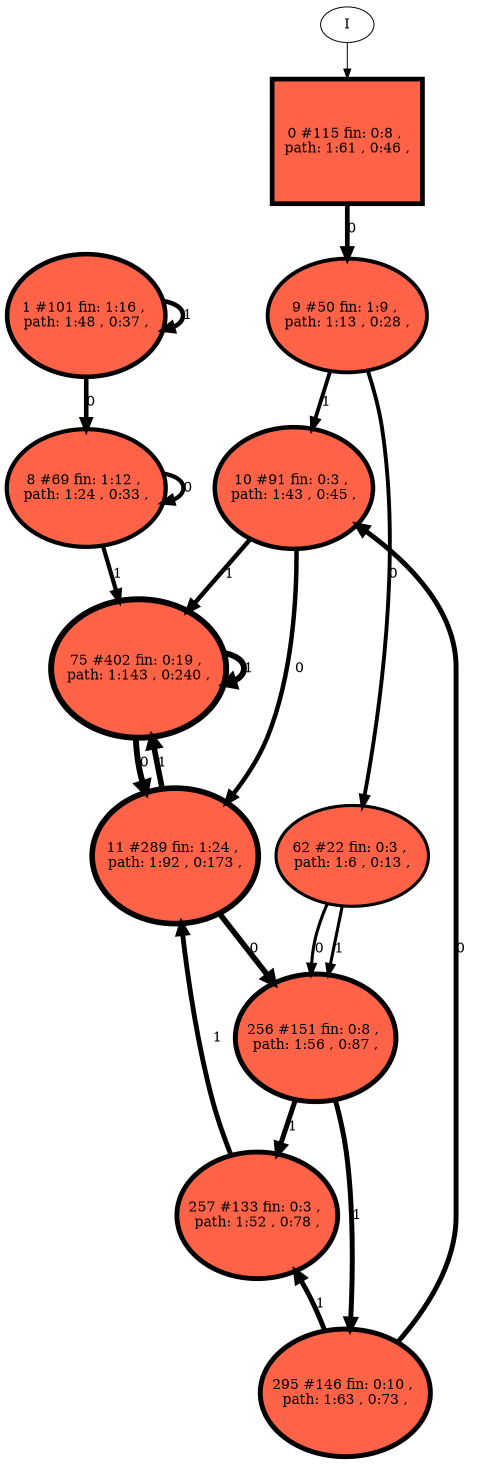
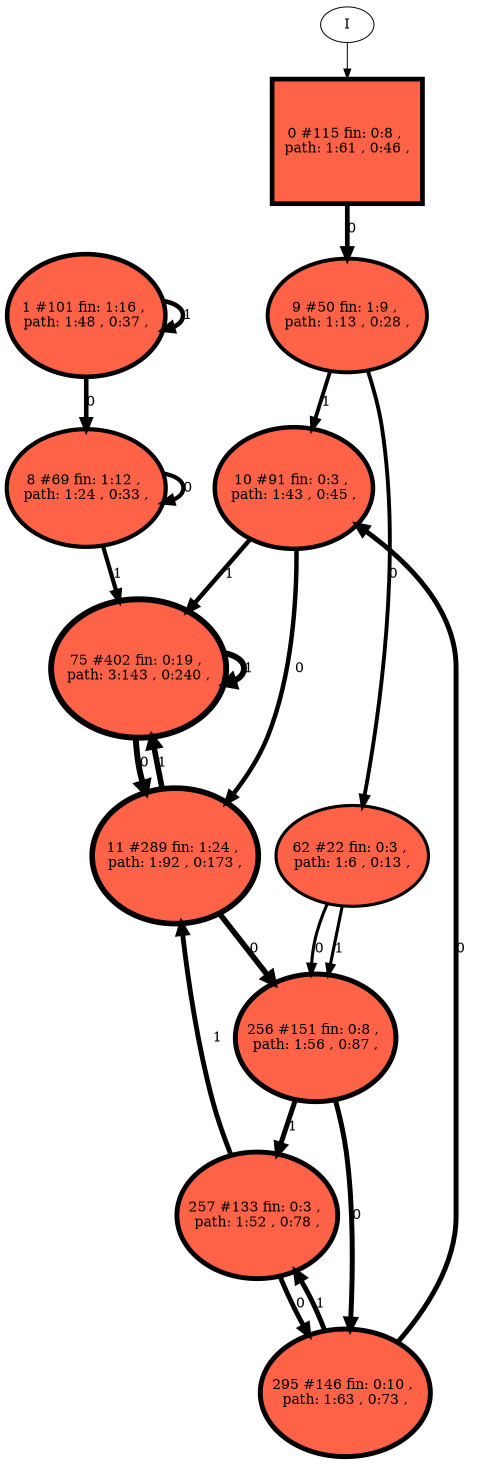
node "75 #402 fin: 0:19 , path: 1:143 , 0:240 ,": label "75 #402 fin: 0:19 , path: 1:143 , 0:240 ," -> "75 #402 fin: 0:19 , path: 3:143 , 0:240 ,"
edge "256 #151 fin: 0:8 , path: 1:56 , 0:87 ," -> "295 #146 fin: 0:10 , path: 1:63 , 0:73 ,": label "1 " -> "0 "
edge "257 #133 fin: 0:3 , path: 1:52 , 0:78 ," -> "295 #146 fin: 0:10 , path: 1:63 , 0:73 ,": added, label "0"
